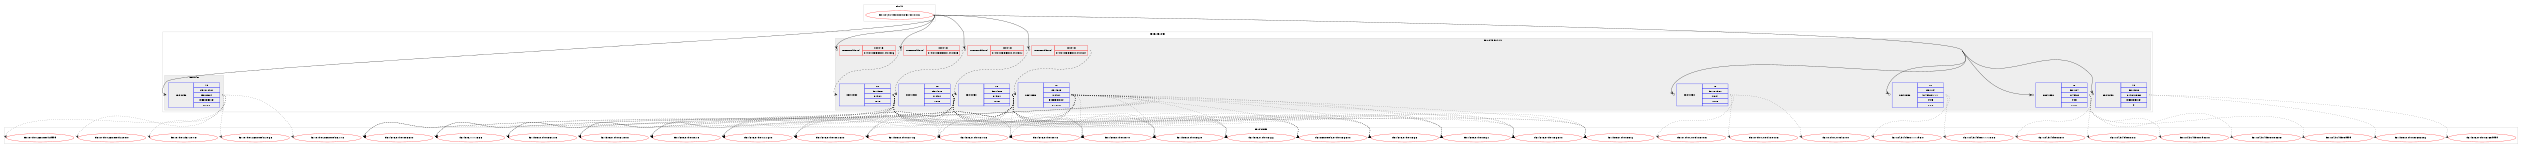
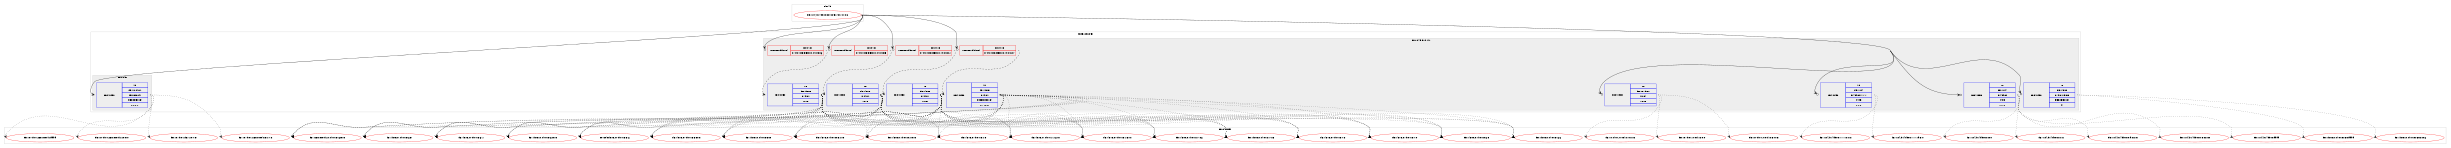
node "dev-python/setuptools-40.6.3": removed
node "dev-lang/www-3.5.5": label "dev-lang/www-3.5.5" -> "dev-lang/python-3.5.5"
node "dev-lang/python-3.5.6": label "dev-lang/python-3.5.6" -> "console-lang/python-3.5.6"
